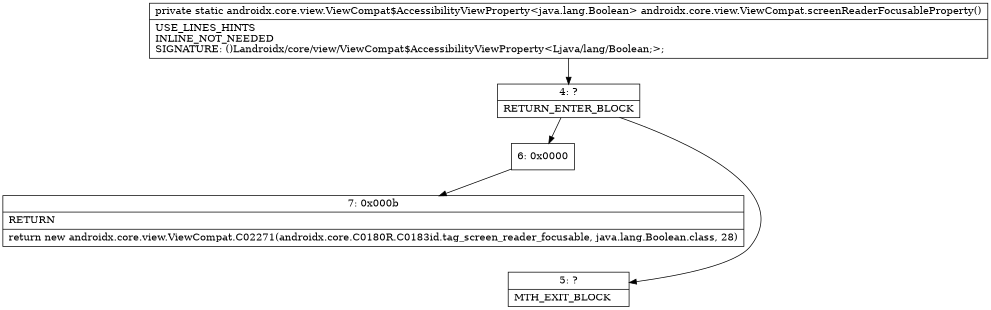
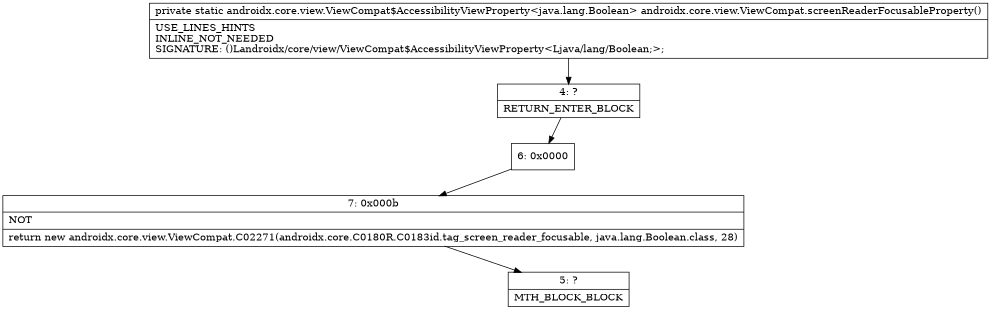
edge "4: ?" -> "5: ?": now "7: 0x000b" -> "5: ?"
node "7: 0x000b": text "RETURN" -> "NOT"
node "5: ?": text "MTH_EXIT_BLOCK" -> "MTH_BLOCK_BLOCK"
